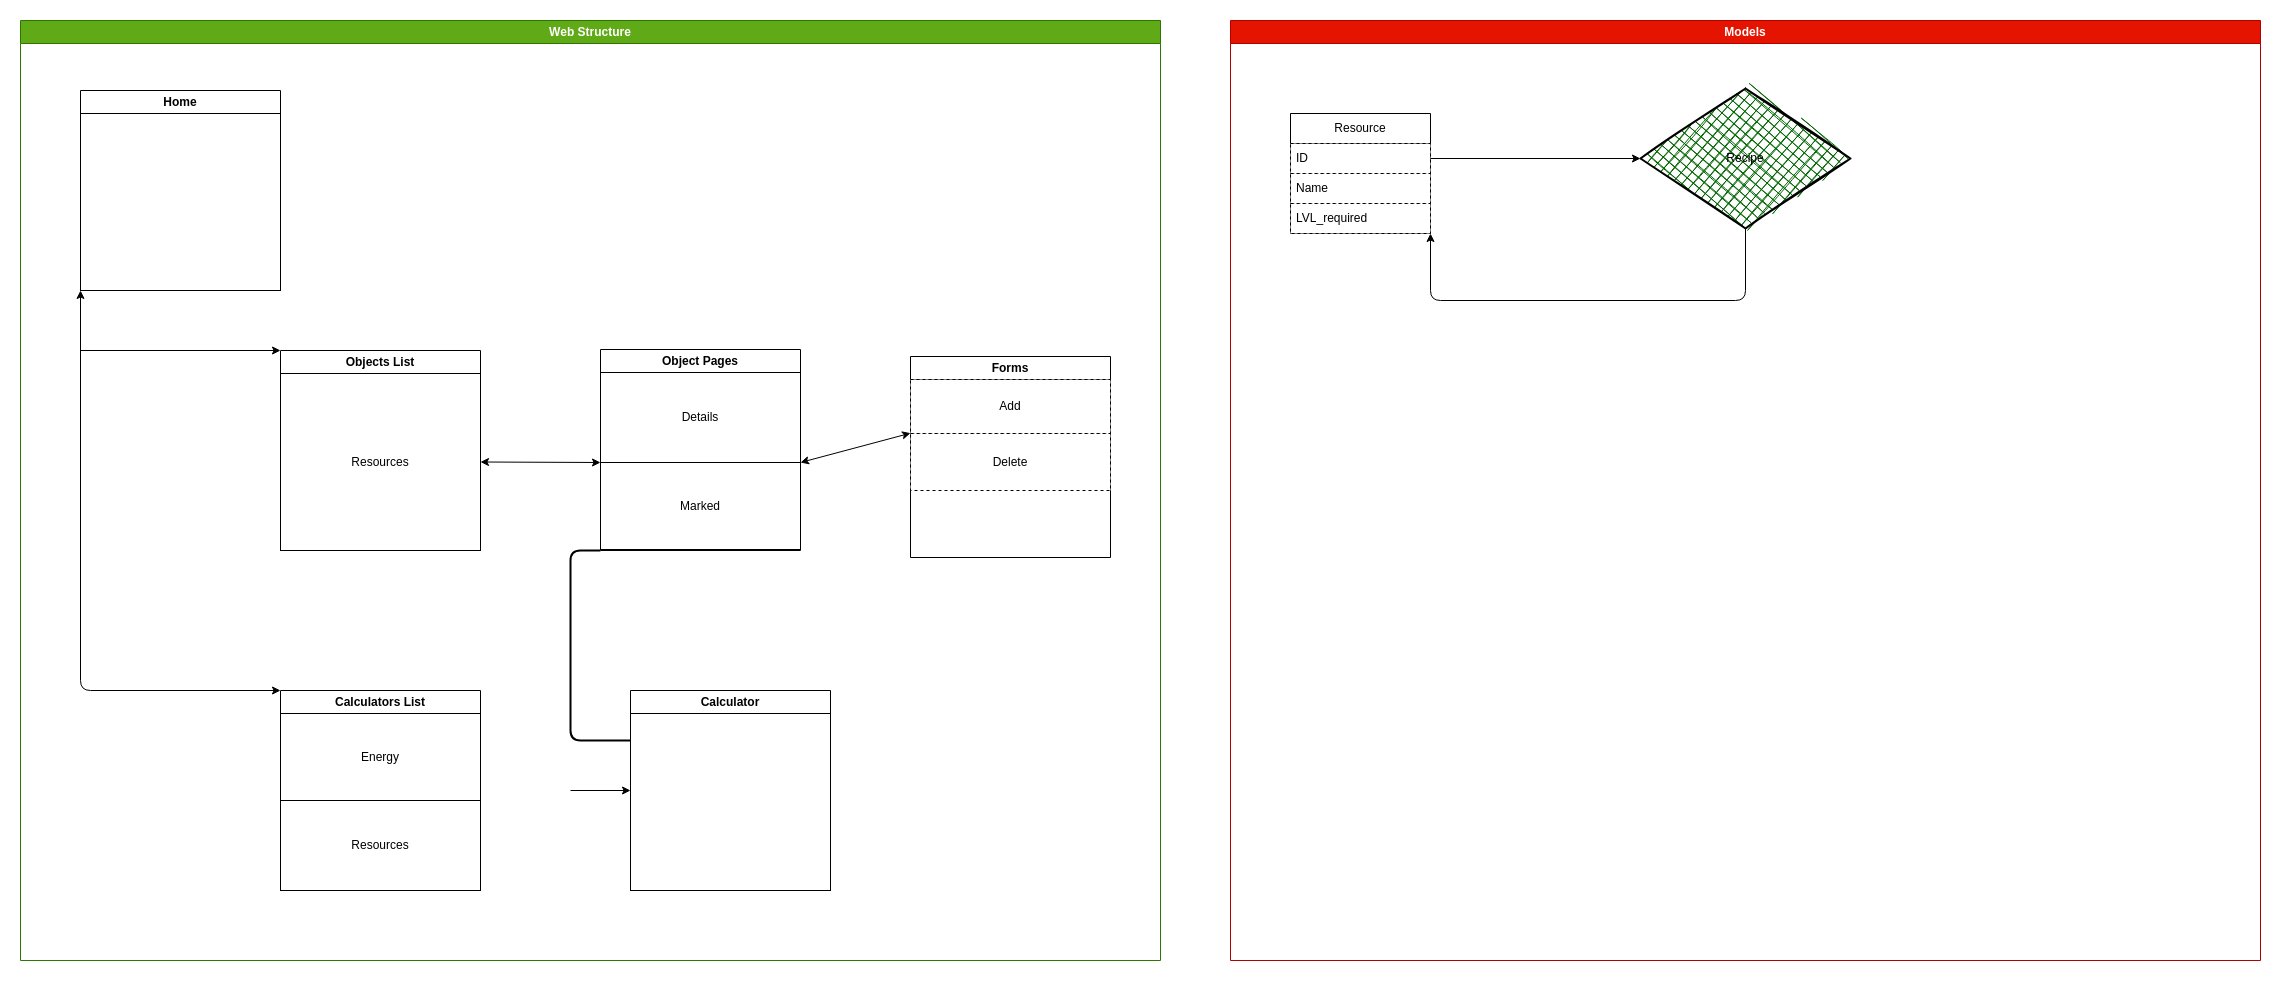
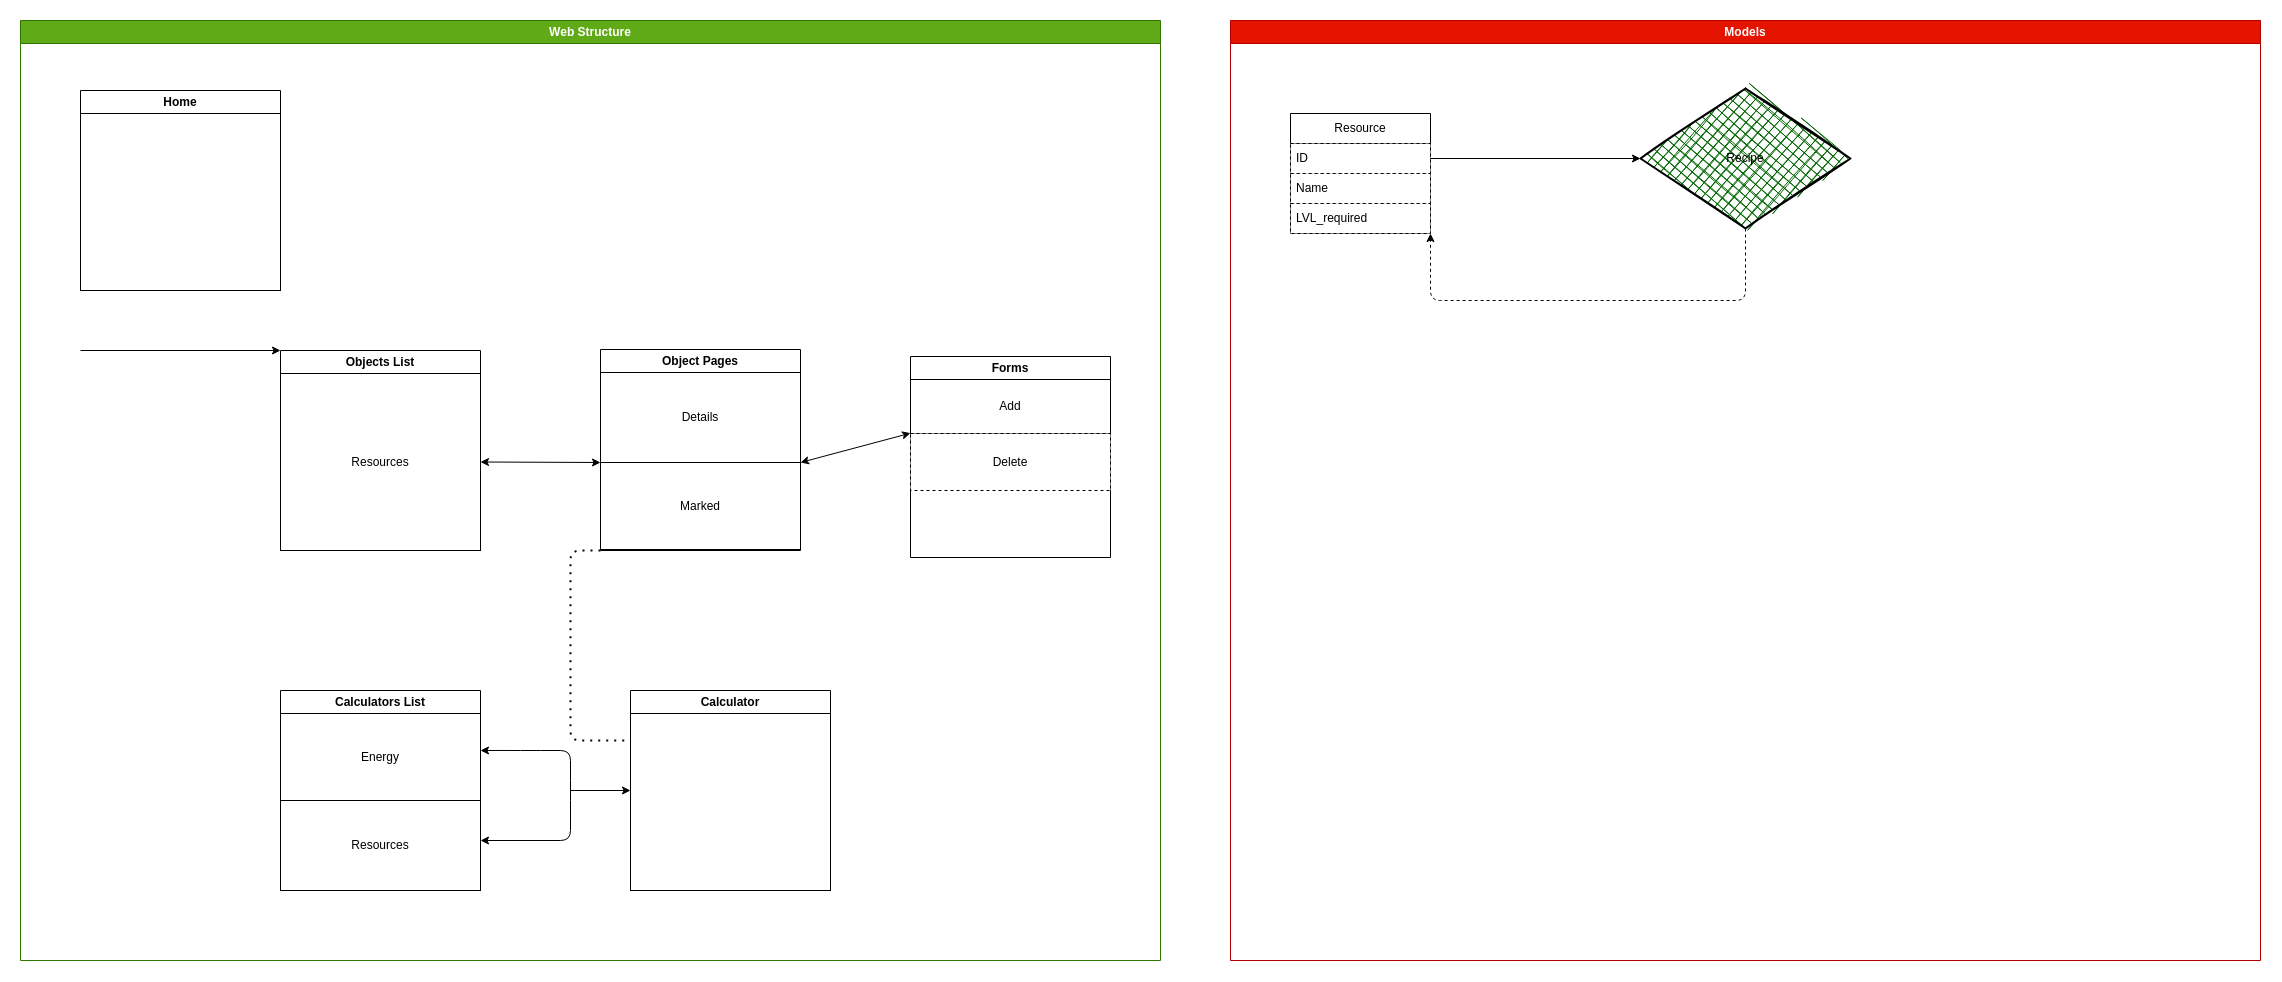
edge "Recipe" -> "Resource": style solid -> dashed
node "Add": style dashed -> solid
edge "Home" -- "Calculators List": removed
edge "Object Pages" -- "Calculator": style solid -> dashed
edge "Energy" -- "Calculators List": added
